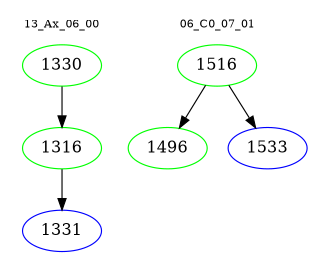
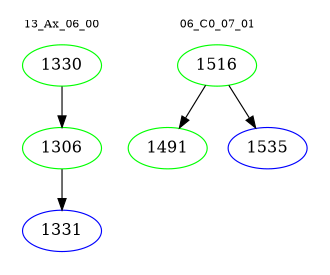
node "1316": label "1316" -> "1306"
node "1496": label "1496" -> "1491"
node "1533": label "1533" -> "1535"
